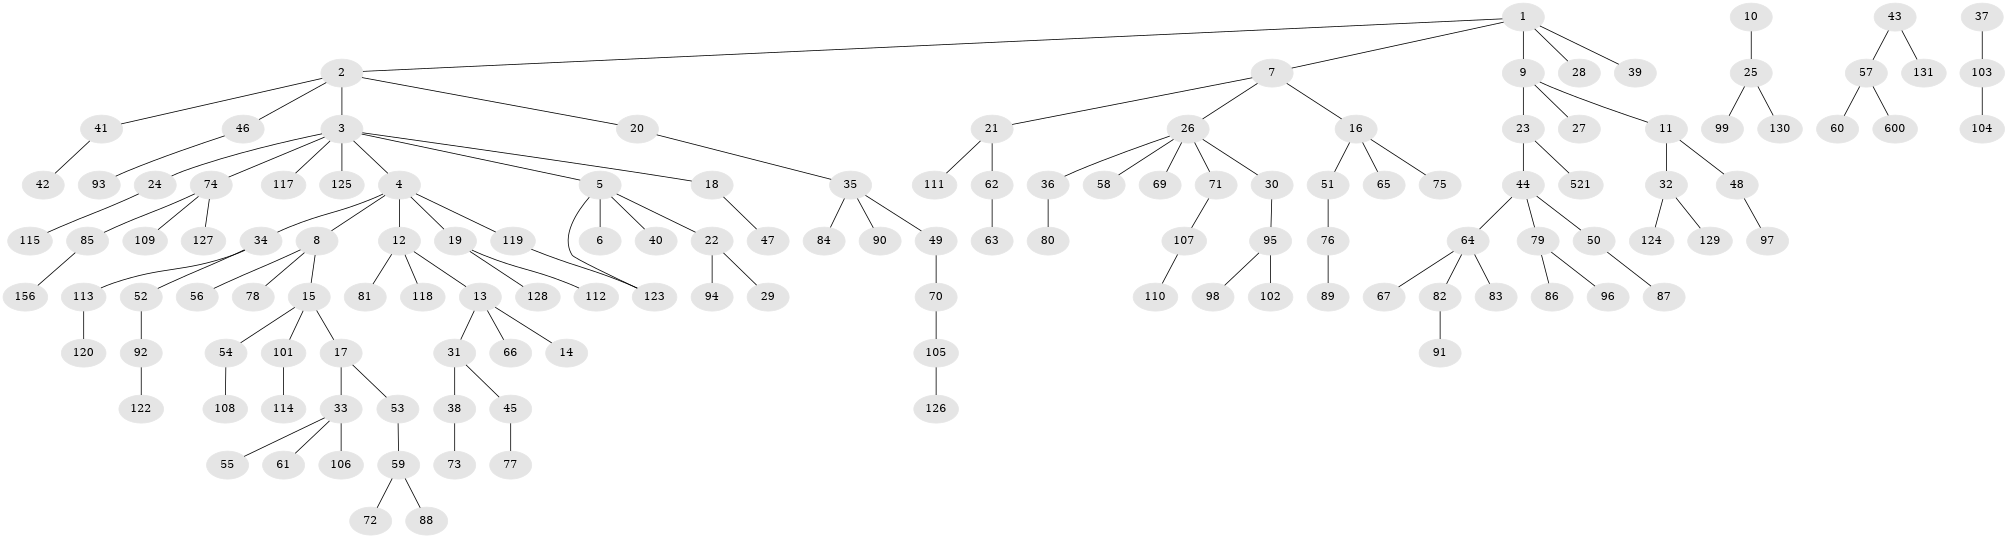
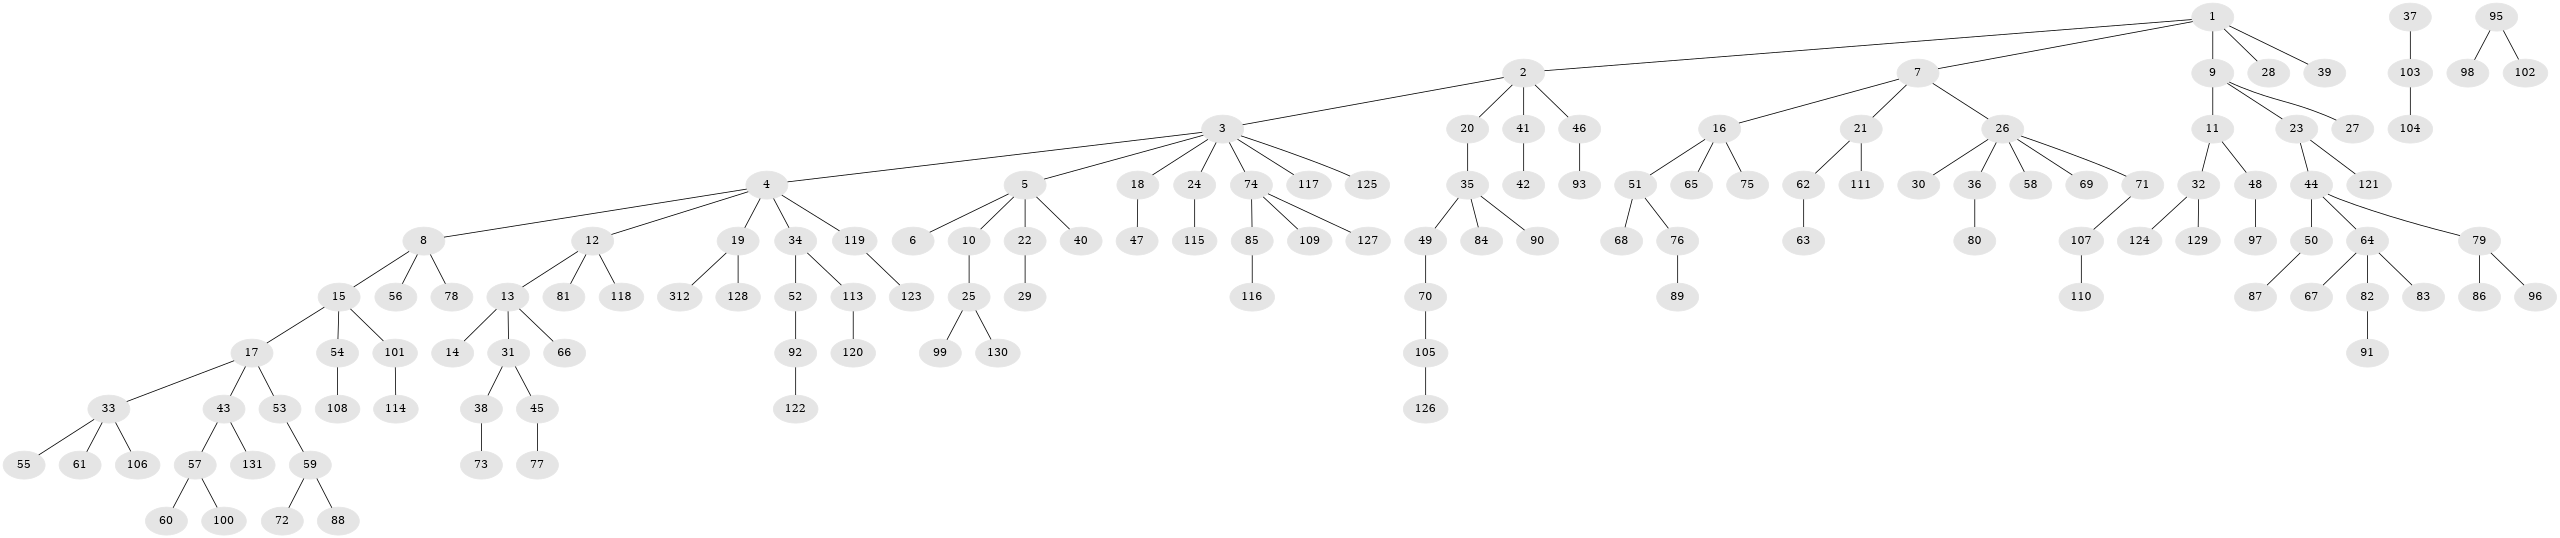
node "600": label "600" -> "100"
node "521": label "521" -> "121"
edge "30" -- "95": removed
node "68": added
edge "5" -- "123": now "5" -- "10"
node "156": label "156" -> "116"
node "112": label "112" -> "312"
node "94": removed
edge "17" -- "43": added
